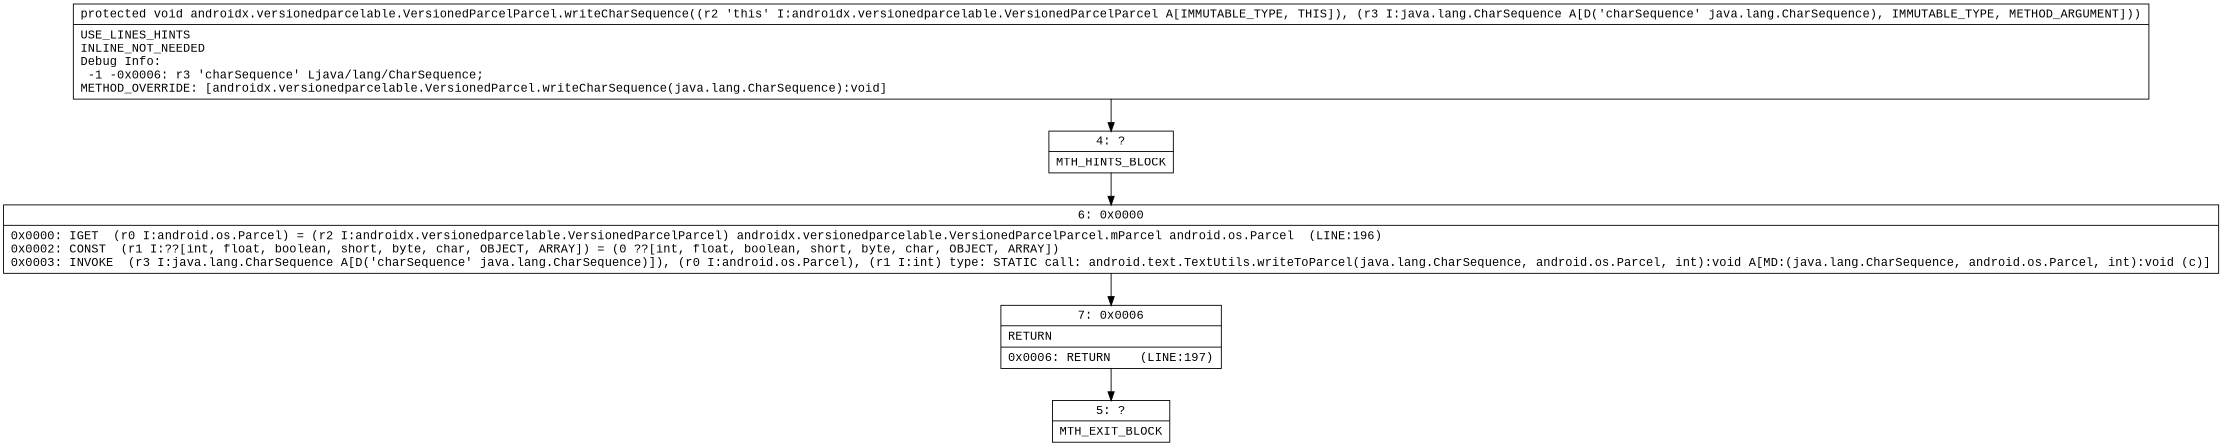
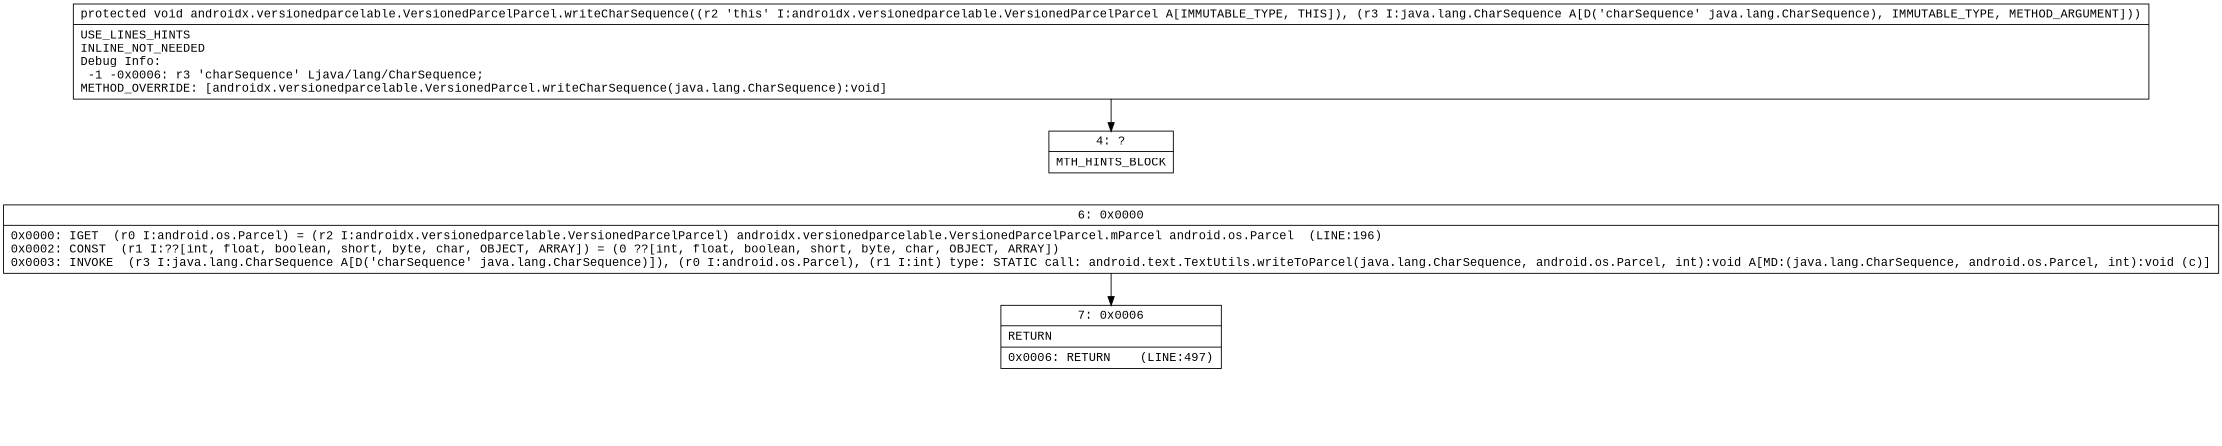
edge "4: ?" -> "6: 0x0000": removed
node "7: 0x0006": text "0x0006: RETURN    (LINE:197)" -> "0x0006: RETURN    (LINE:497)"
node "5: ?": removed
